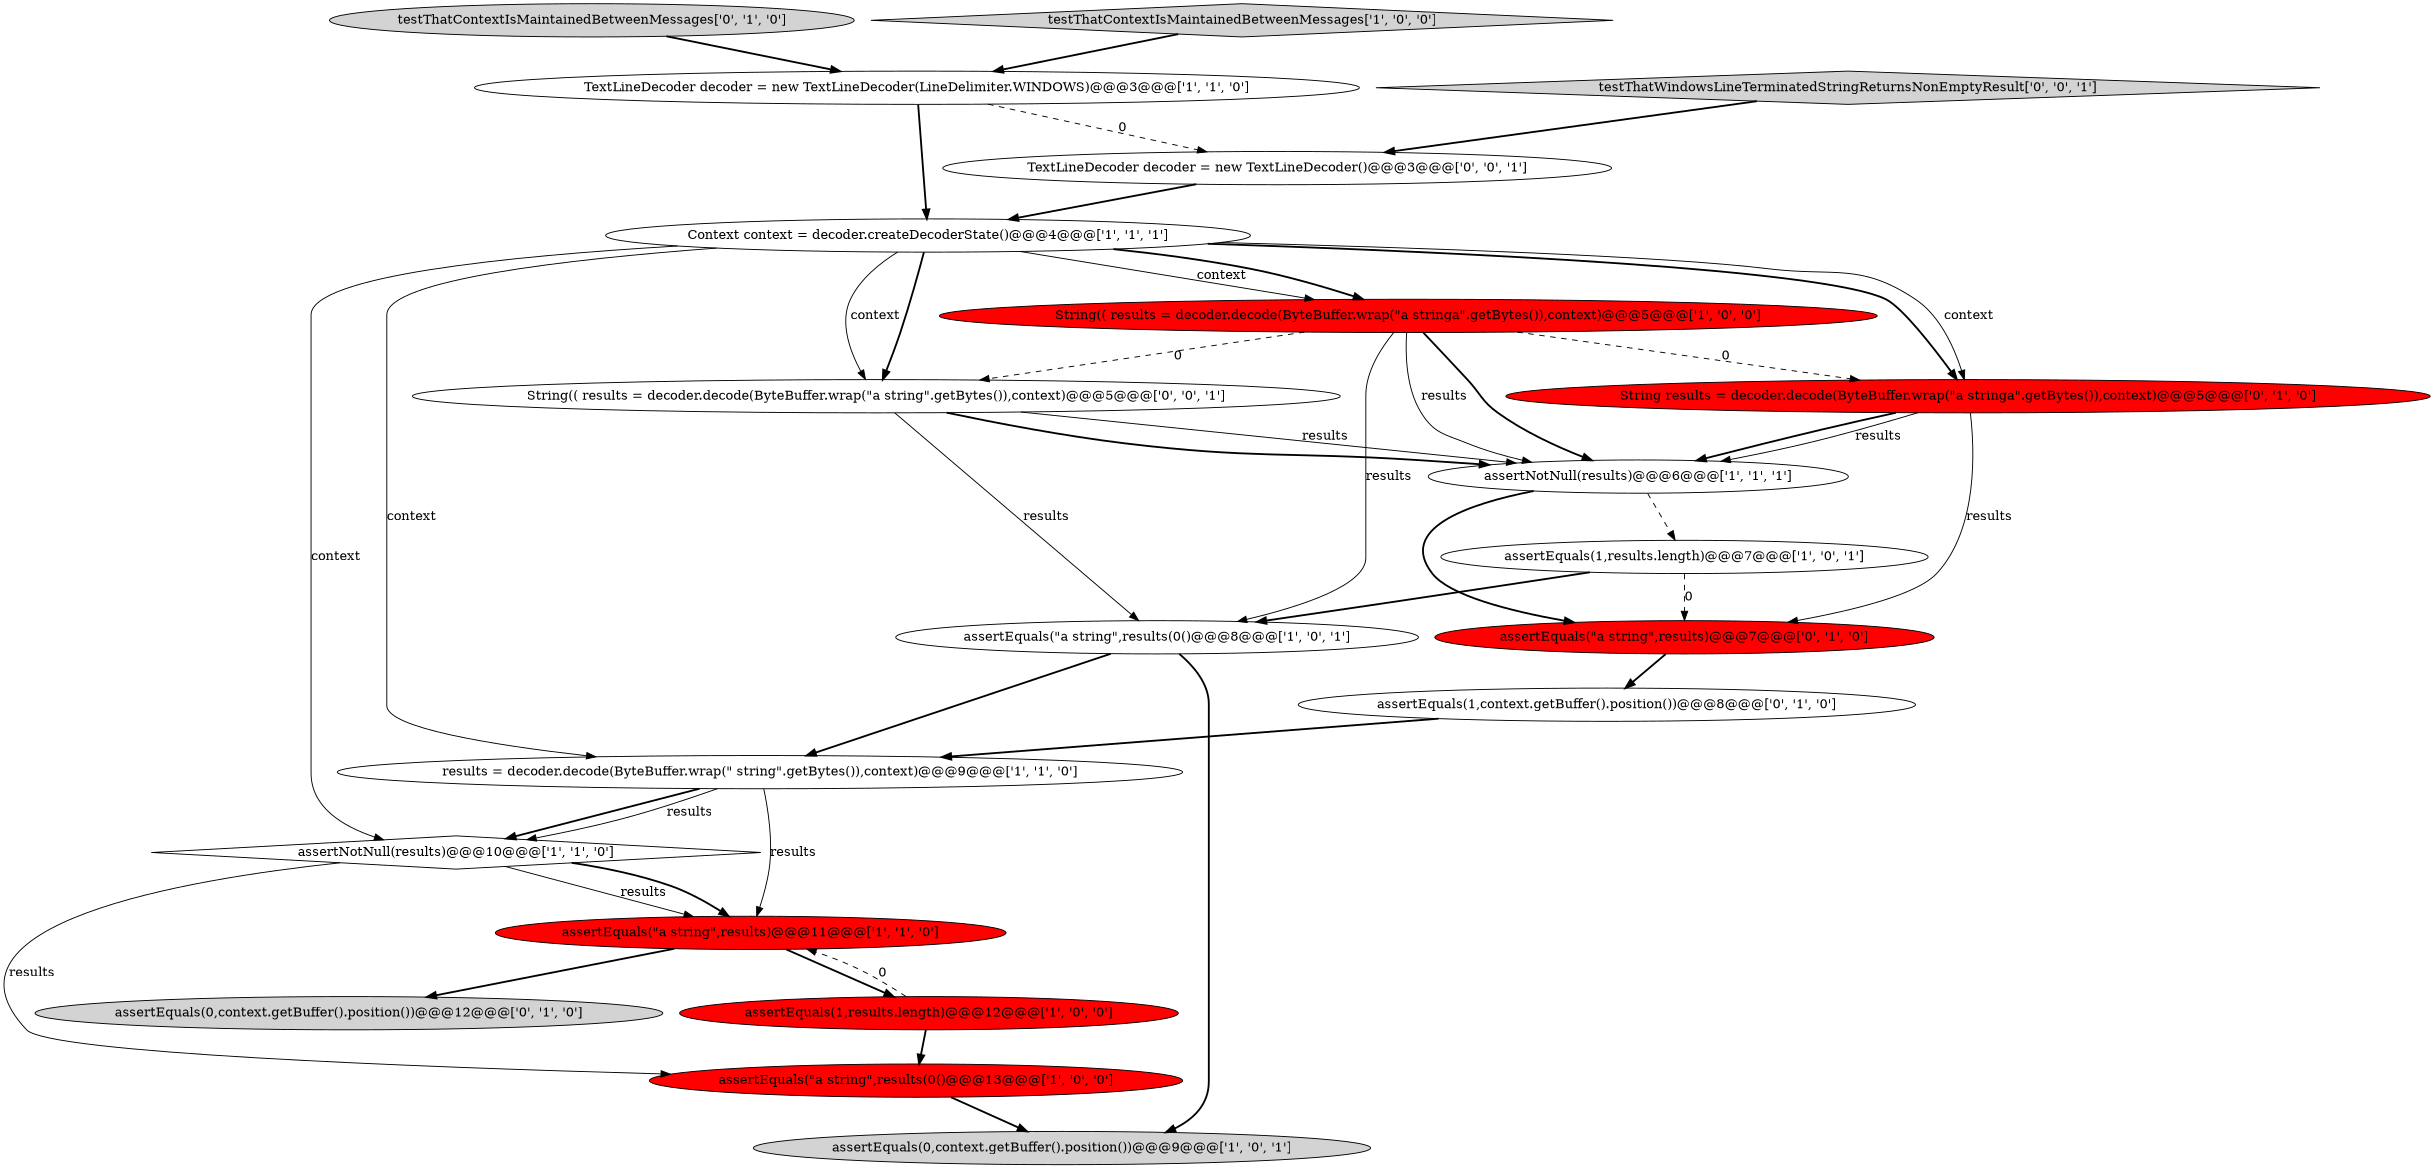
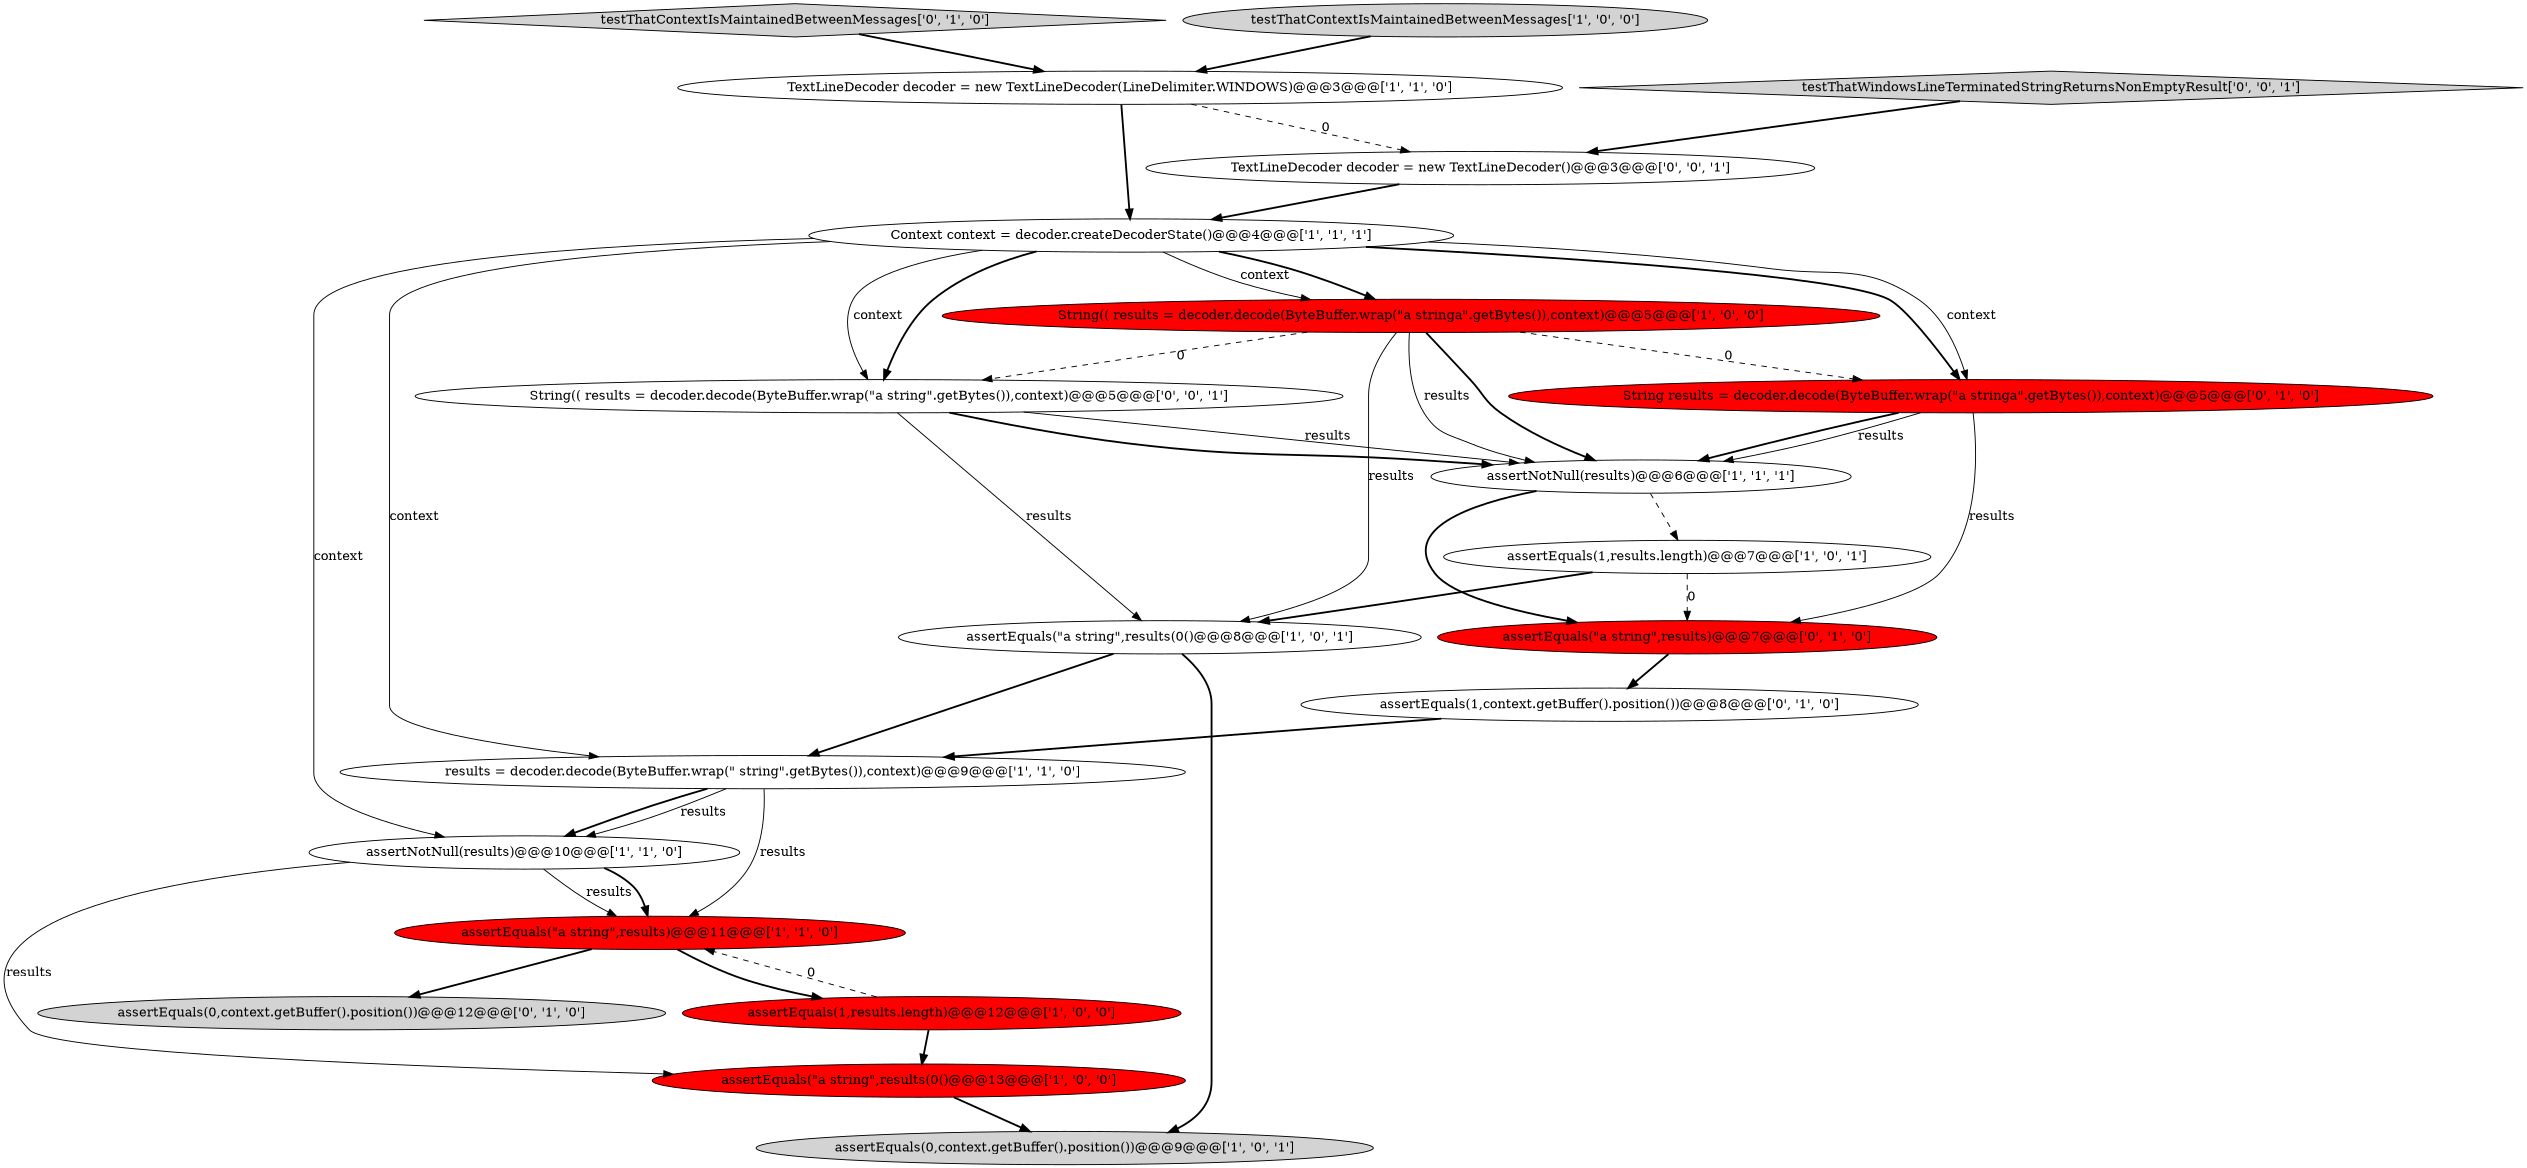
node "testThatContextIsMaintainedBetweenMessages['0', '1', '0']": shape ellipse -> diamond
node "testThatContextIsMaintainedBetweenMessages['1', '0', '0']": shape diamond -> ellipse
node "assertNotNull(results)@@@10@@@['1', '1', '0']": shape diamond -> ellipse
